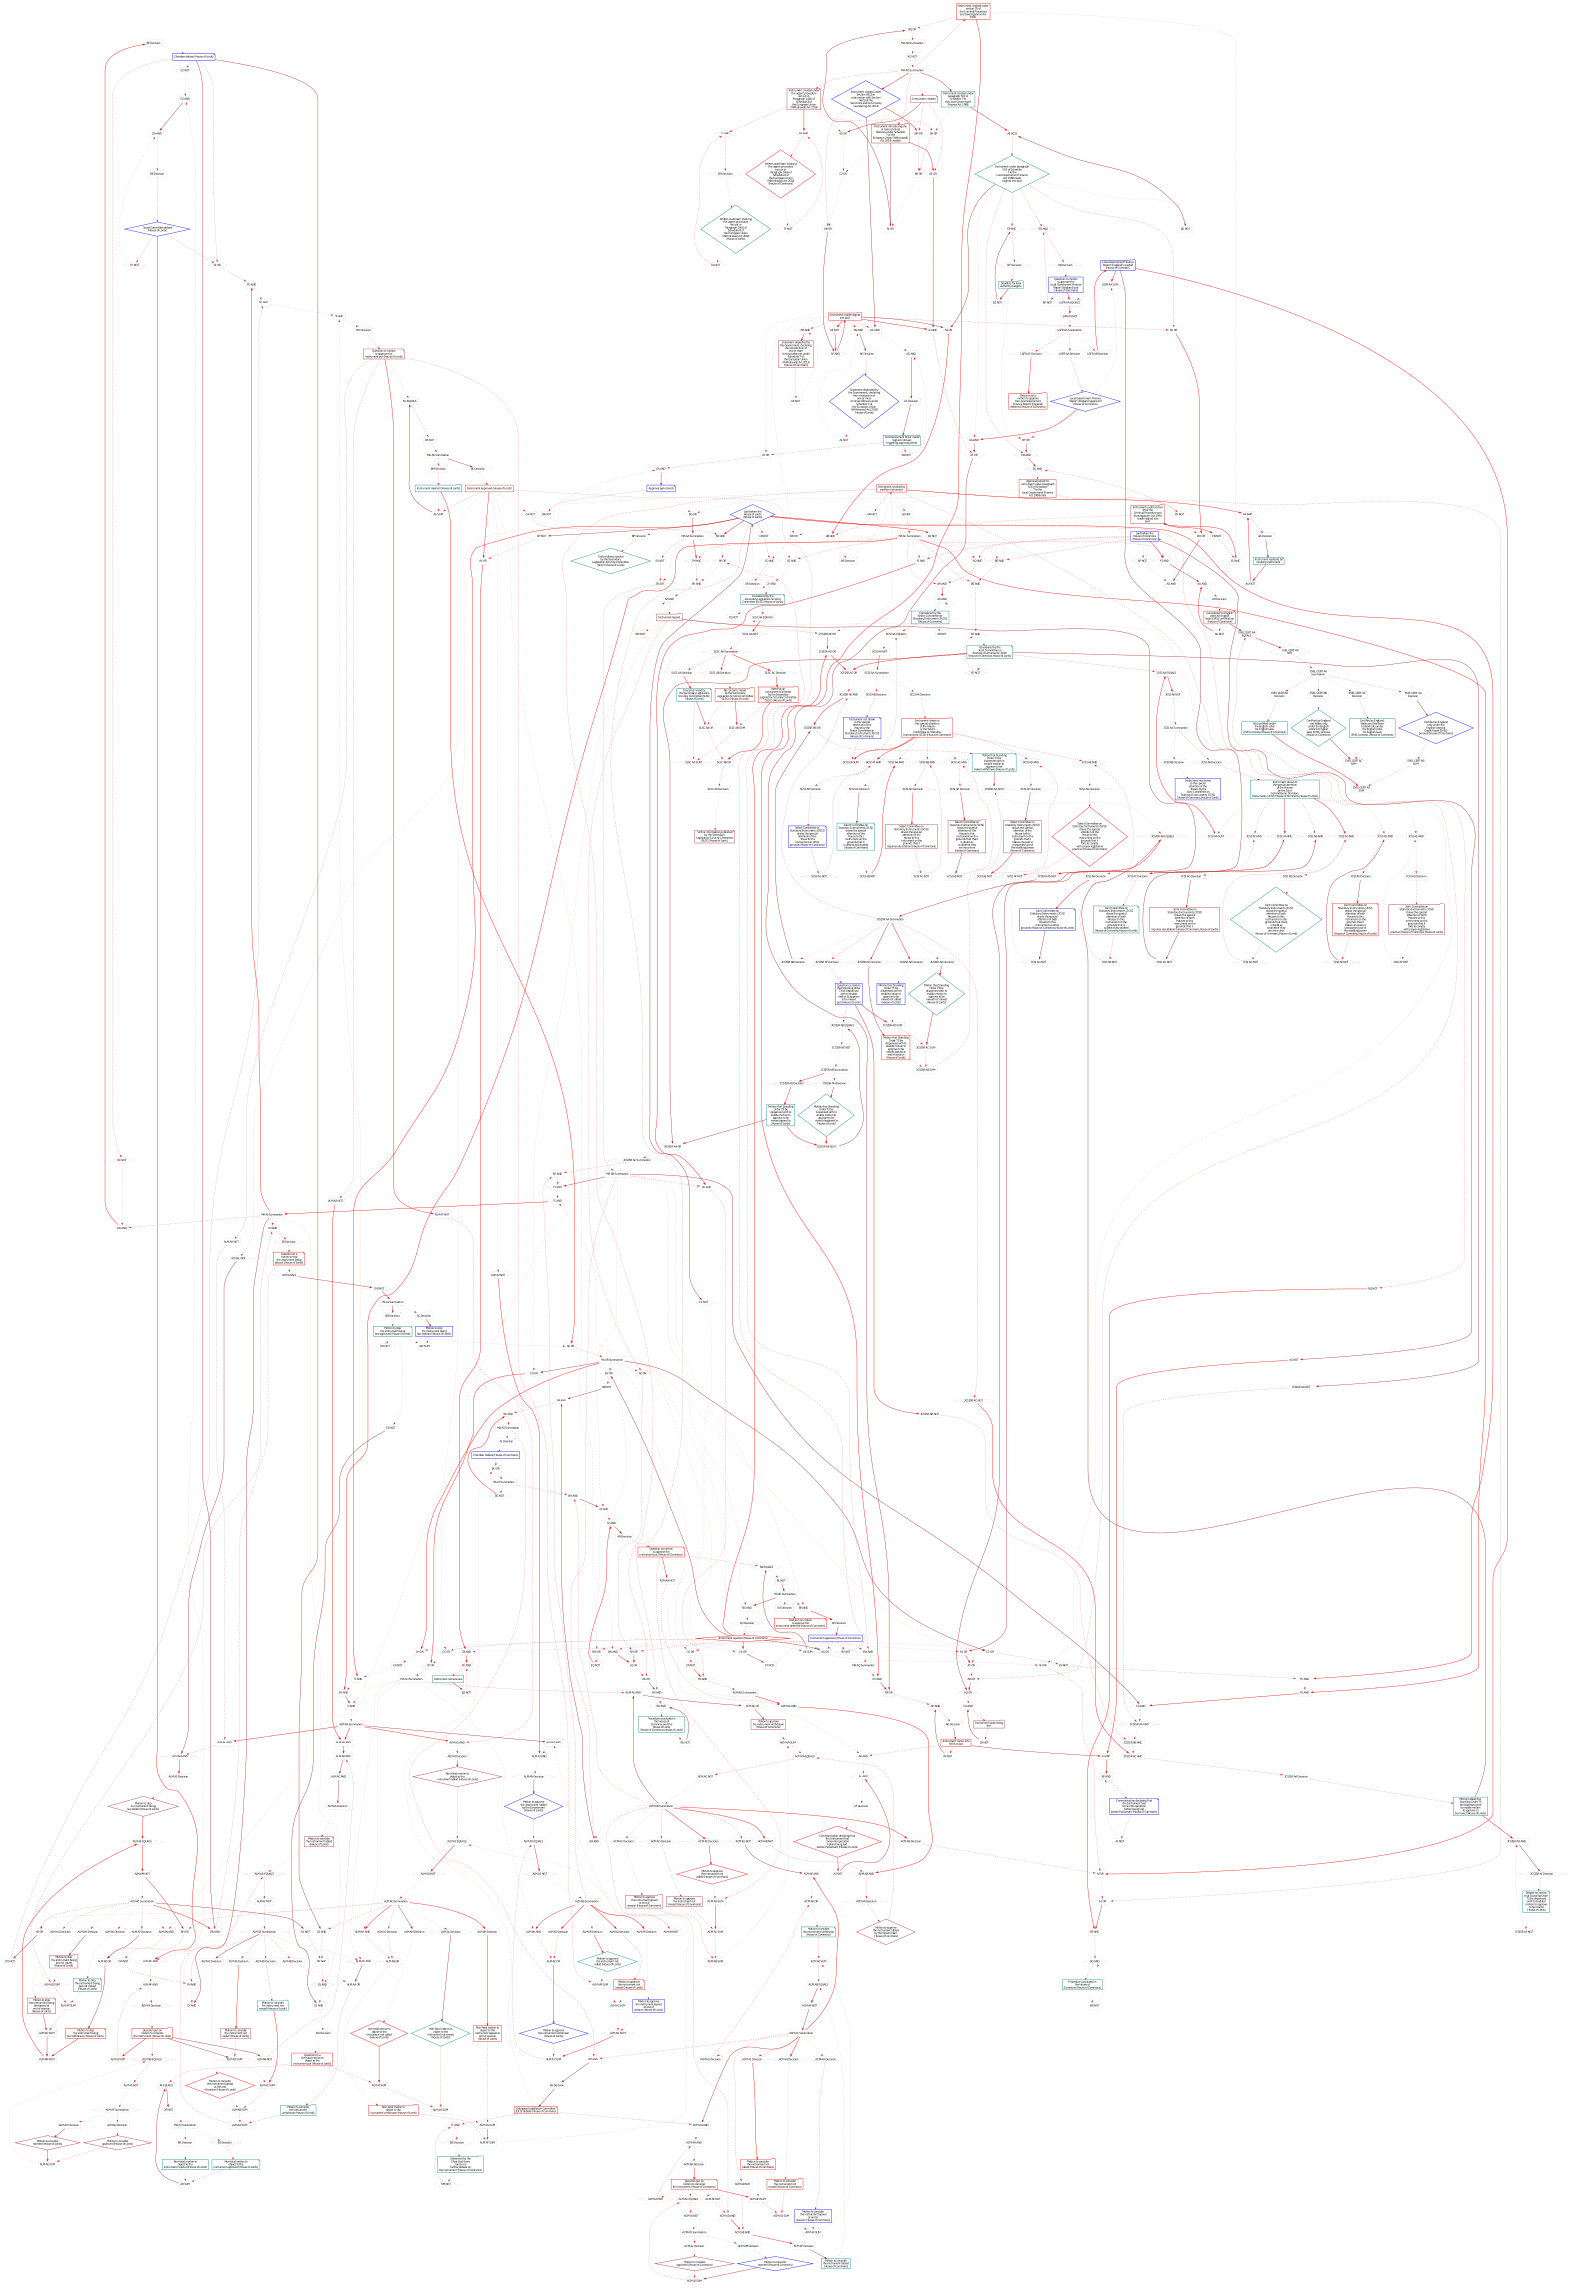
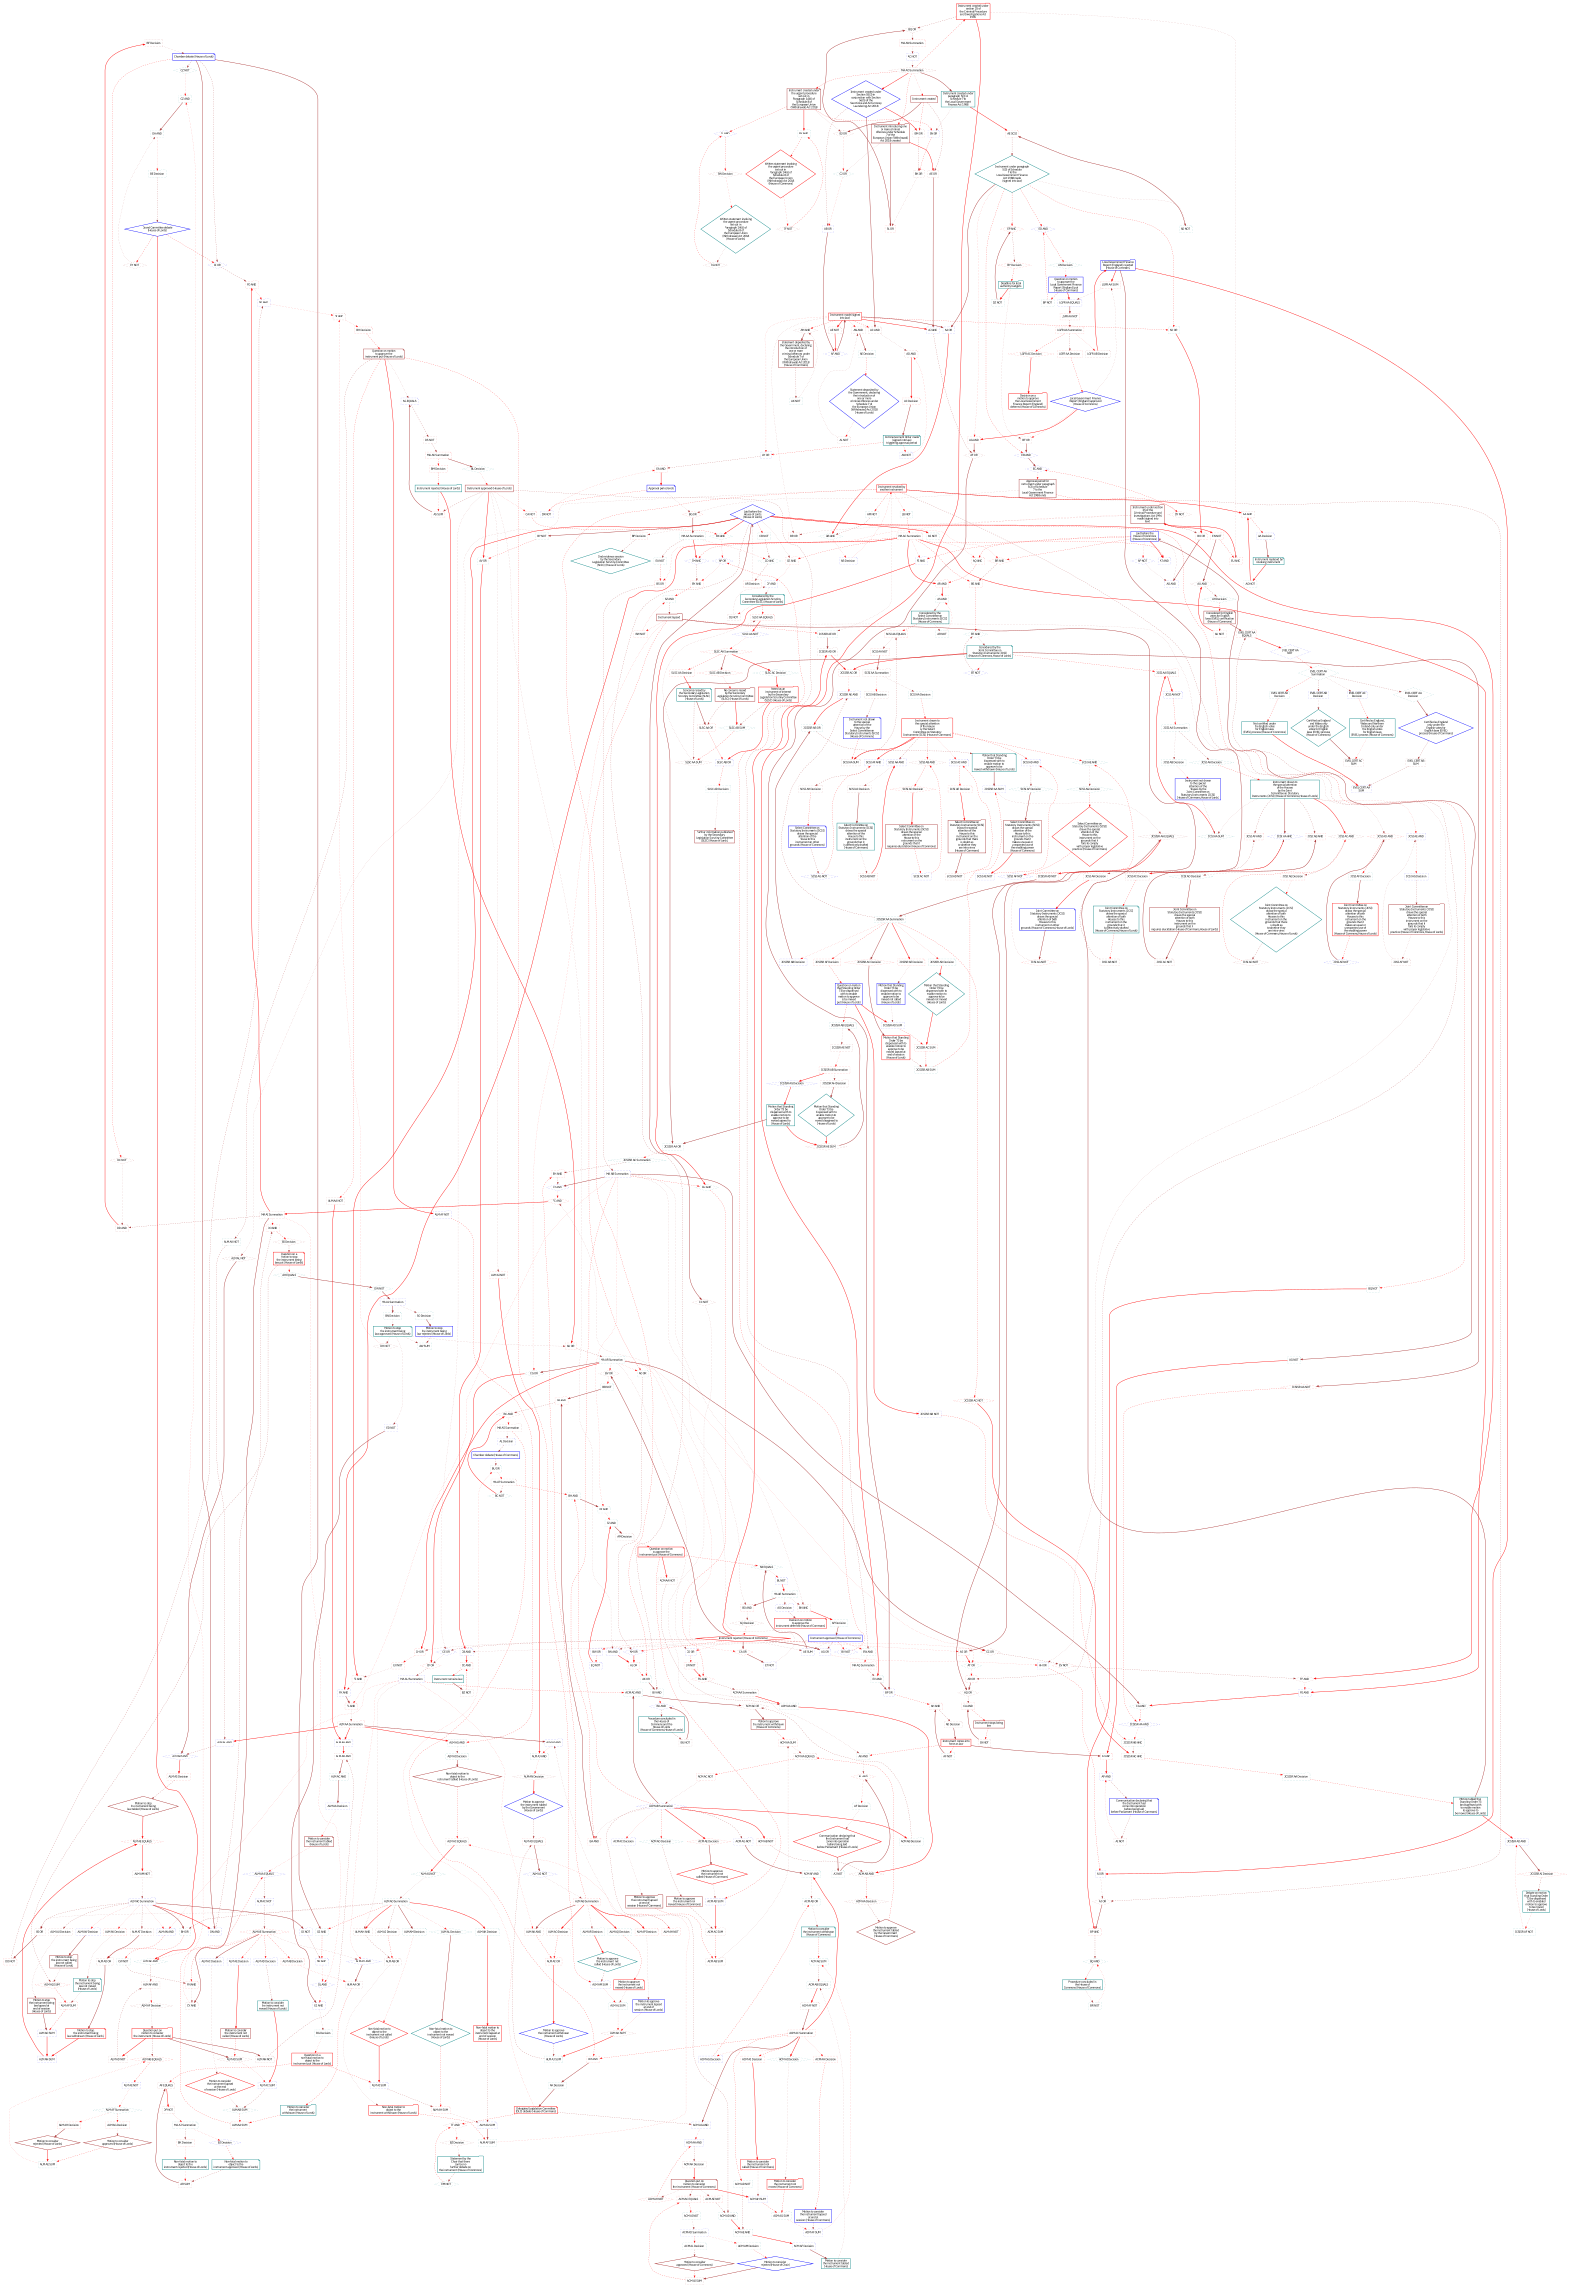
edge "BR OR" -> "CD AND": now "MA AA Summation" -> "CD AND"
edge "MA AC Summation" -> "AR AND": style dashed -> bold
edge "AT AND" -> "AU AND": now "EN NOT" -> "AU AND"
edge "MA AR Summation" -> "BW OR": removed
edge "ACM AB Decision" -> "AI OR": now "ACM AB Decision" -> "ACM AC OR"
edge "ALM AM NOT" -> "BH OR": now "ALM AC Summation" -> "BH OR"
node "Motion to consider rejected (House of Commons)": label "Motion to consider rejected (House of Commons)" -> "Motion to consider rejected (House of Chair)"
